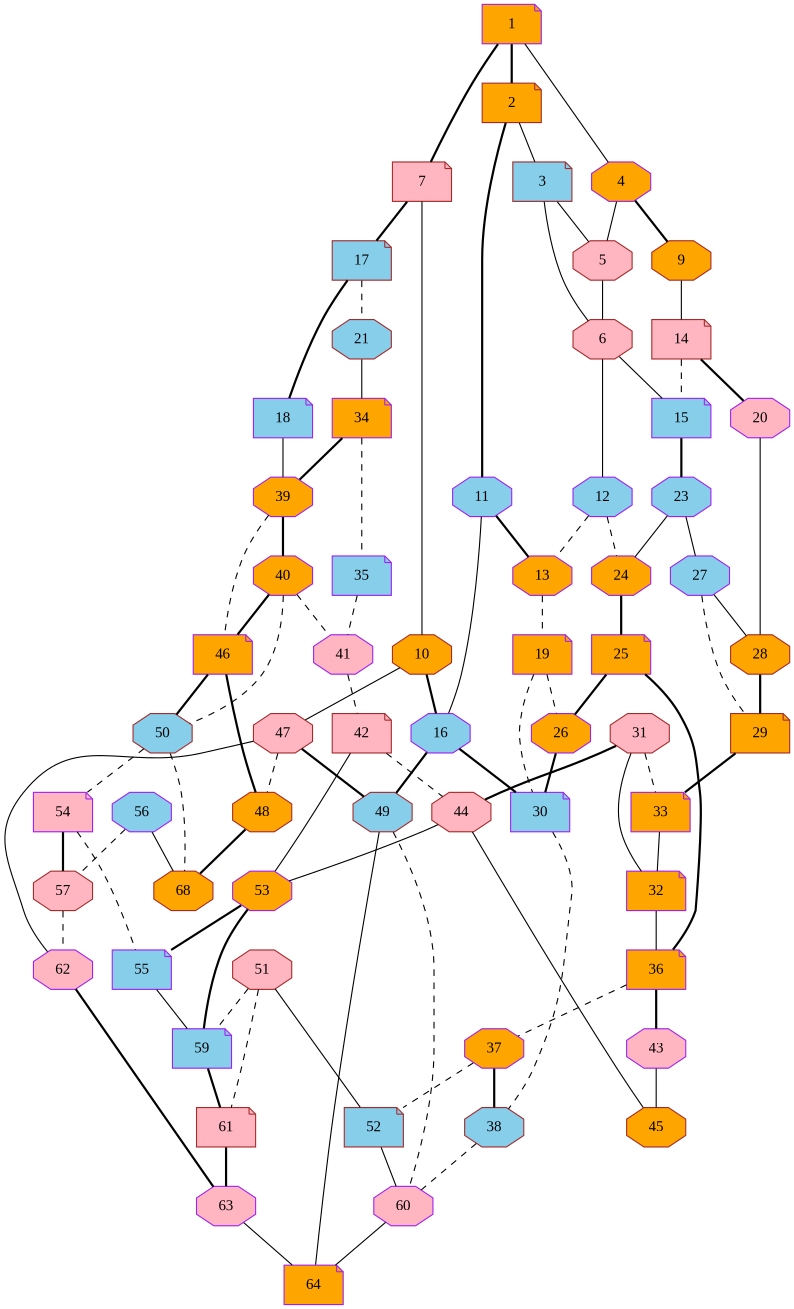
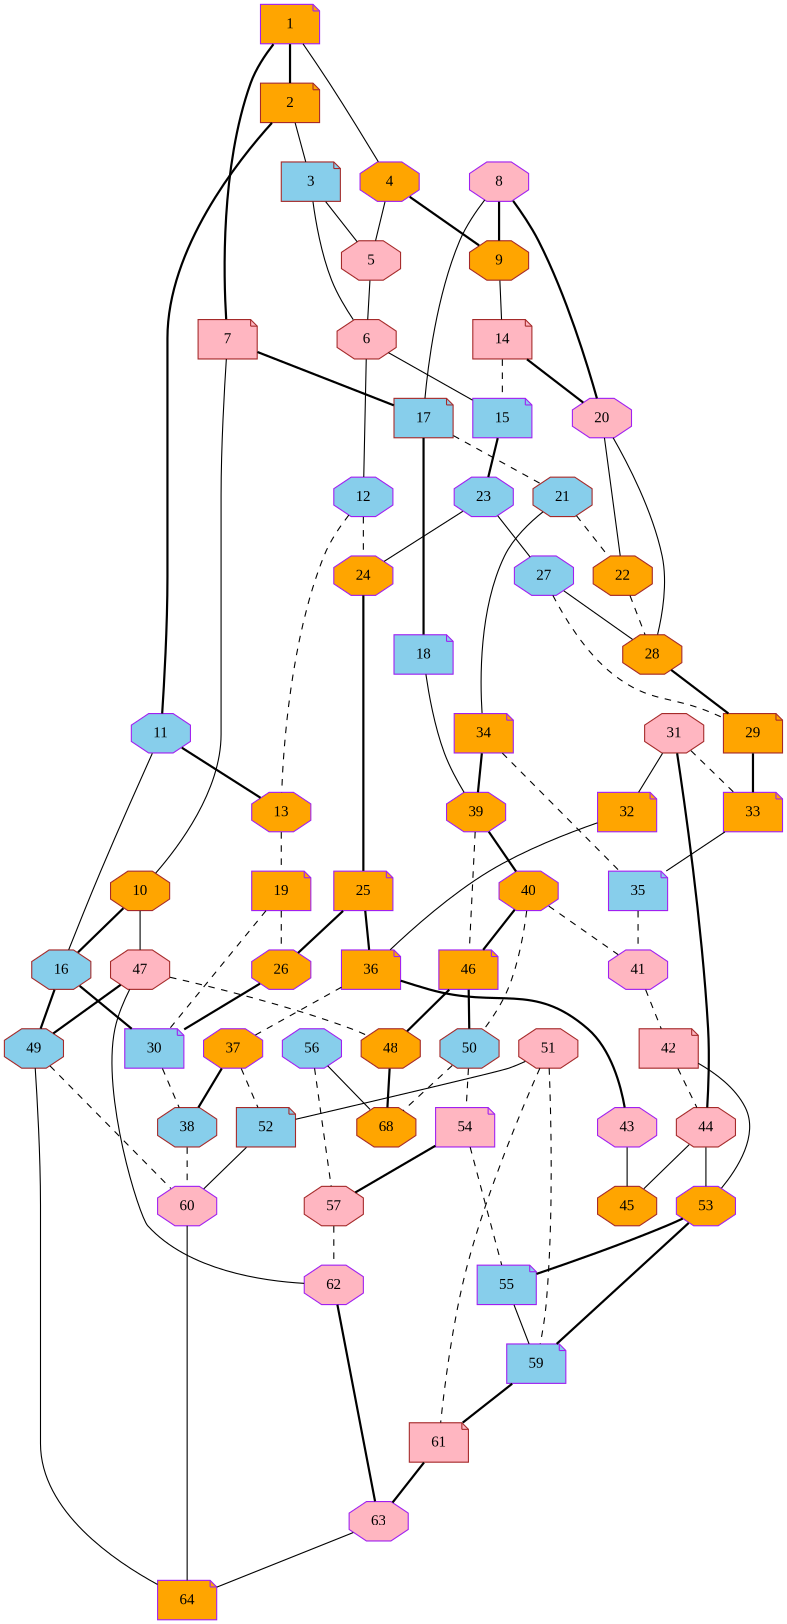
node "8": added
node "22": added
node "16": color purple -> brown
edge "33" -- "32": now "33" -- "35"
